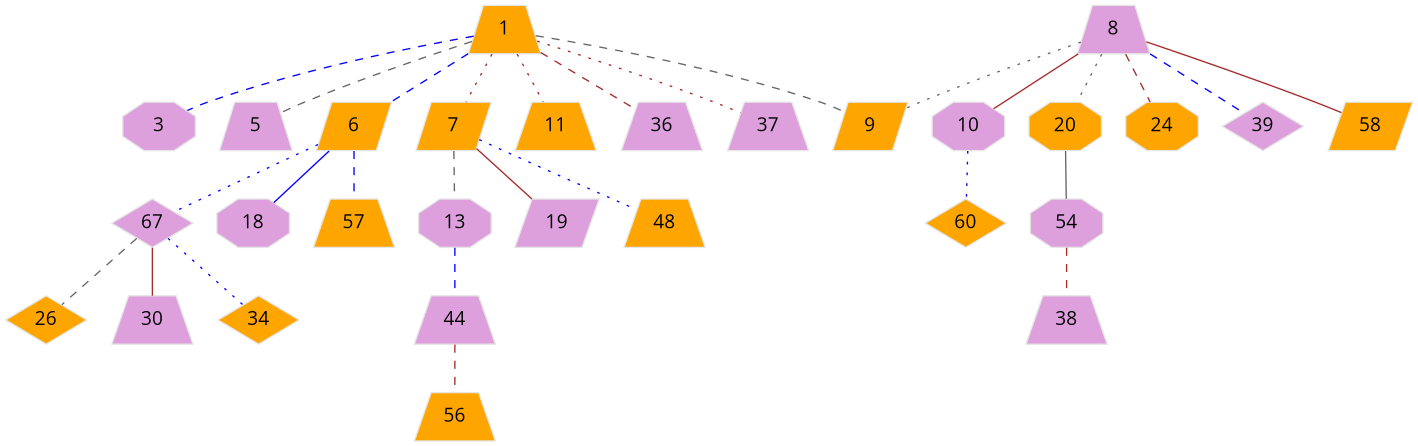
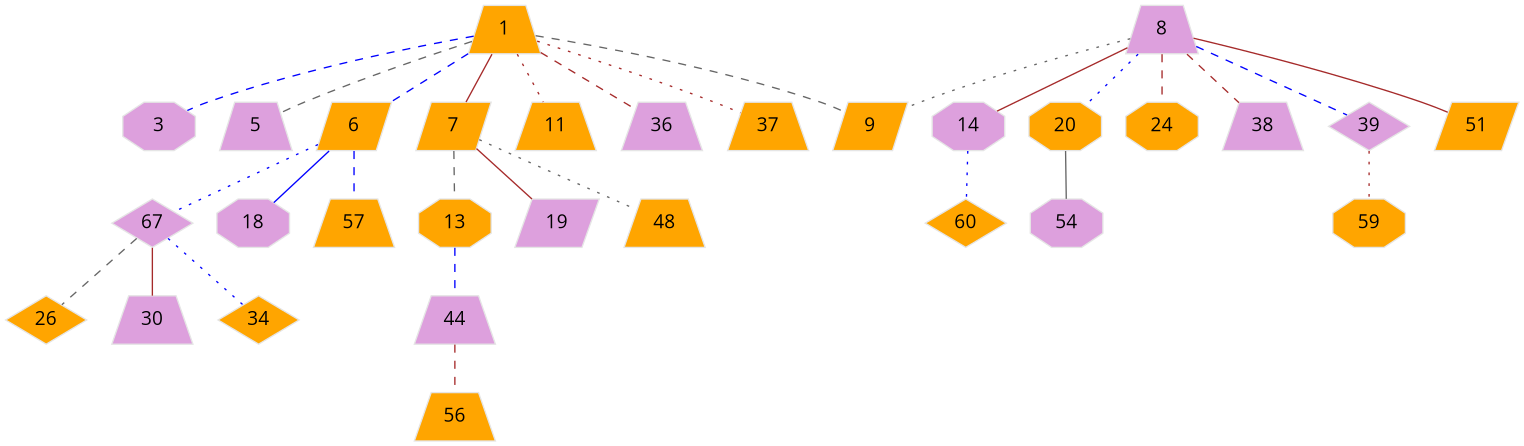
edge "1" -- "7": style dotted -> solid
edge "8" -- "20": color gray40 -> blue
node "37": fillcolor plum -> orange
node "10": label "10" -> "14"
node "58": label "58" -> "51"
edge "7" -- "48": color blue -> gray40
node "13": fillcolor plum -> orange
node "59": added
edge "54" -- "38": now "8" -- "38"
